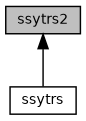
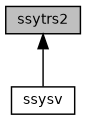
node "ssytrs": label "ssytrs" -> "ssysv"
